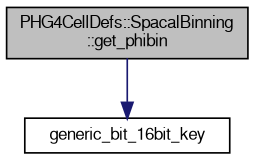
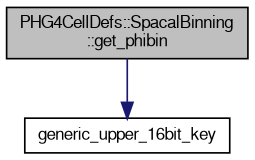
node "generic_bit_16bit_key": label "generic_bit_16bit_key" -> "generic_upper_16bit_key"
